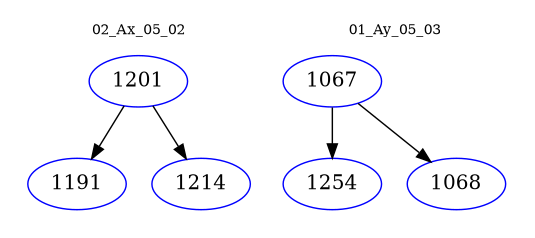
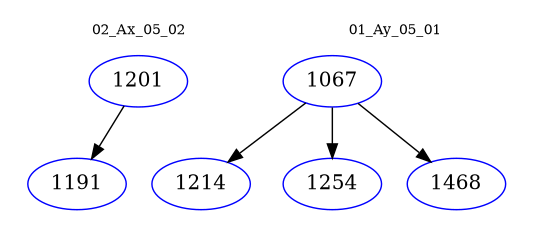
cluster "01_Ay_05_03": label "01_Ay_05_03" -> "01_Ay_05_01"
edge "1201" -> "1214": now "1067" -> "1214"
node "1068": label "1068" -> "1468"
